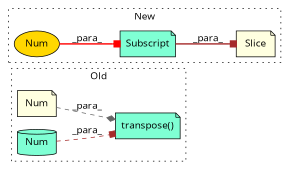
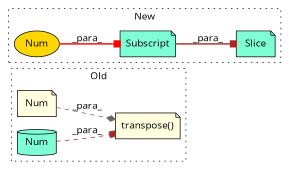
node "Slice": fillcolor lightyellow -> aquamarine
node "transpose()": fillcolor aquamarine -> lightyellow
